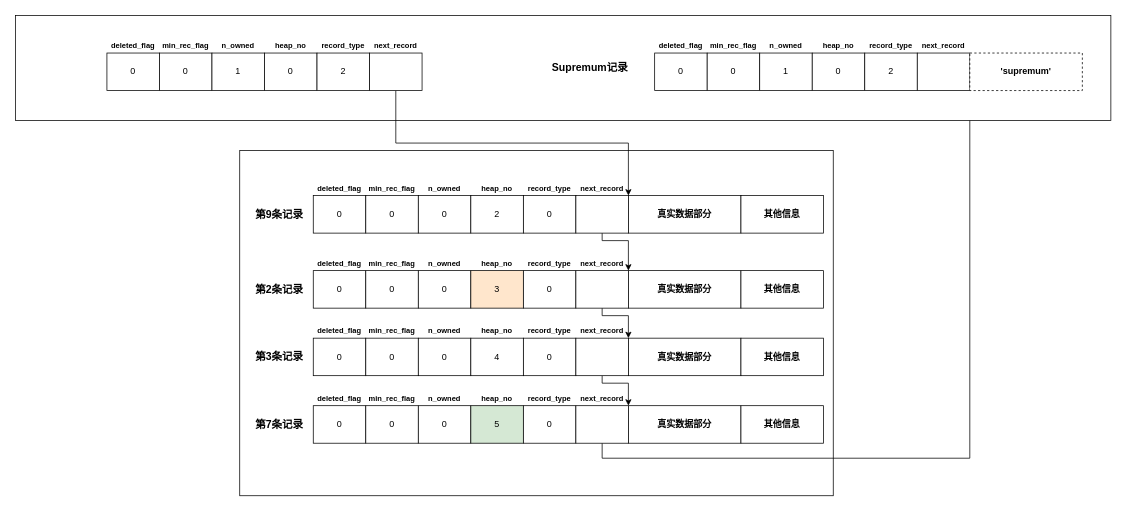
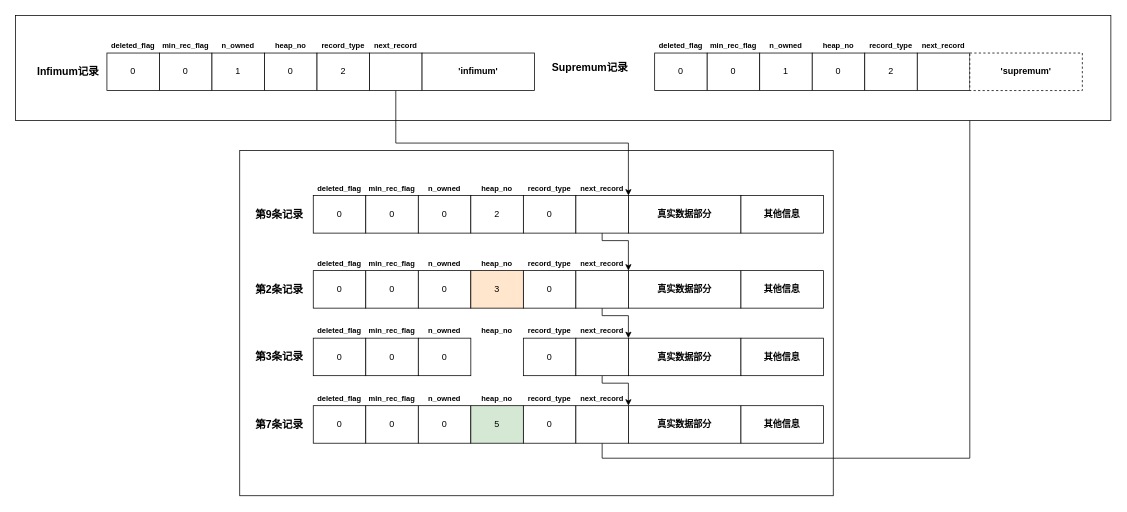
node "Infimum记录": added
node "'infimum'": added
node "4": removed
